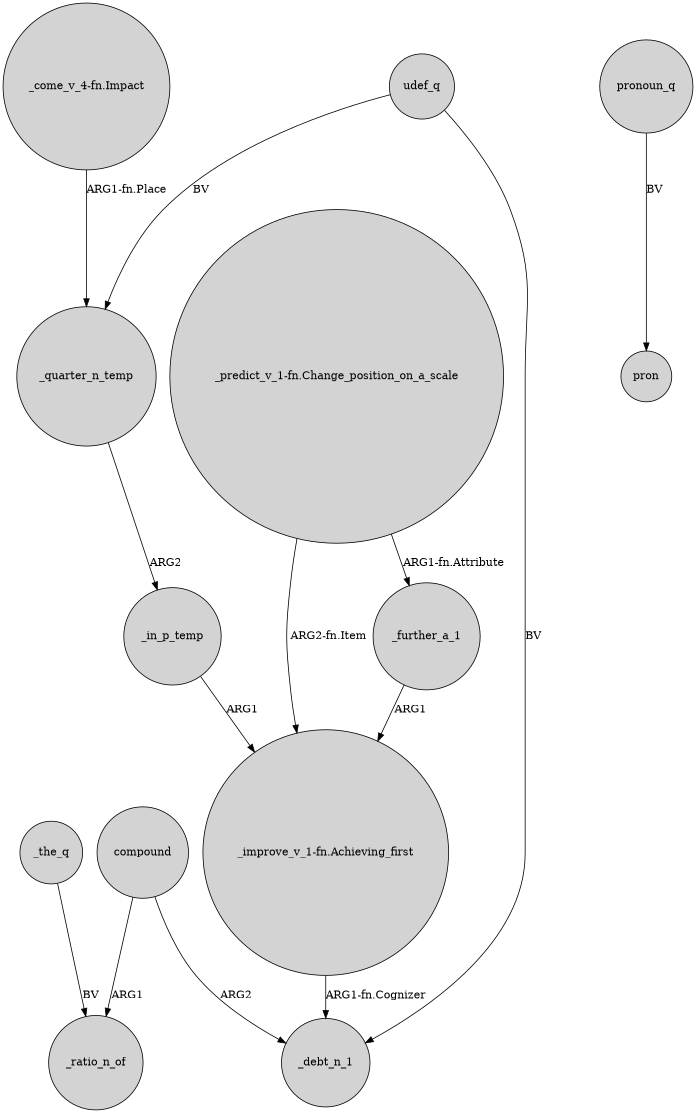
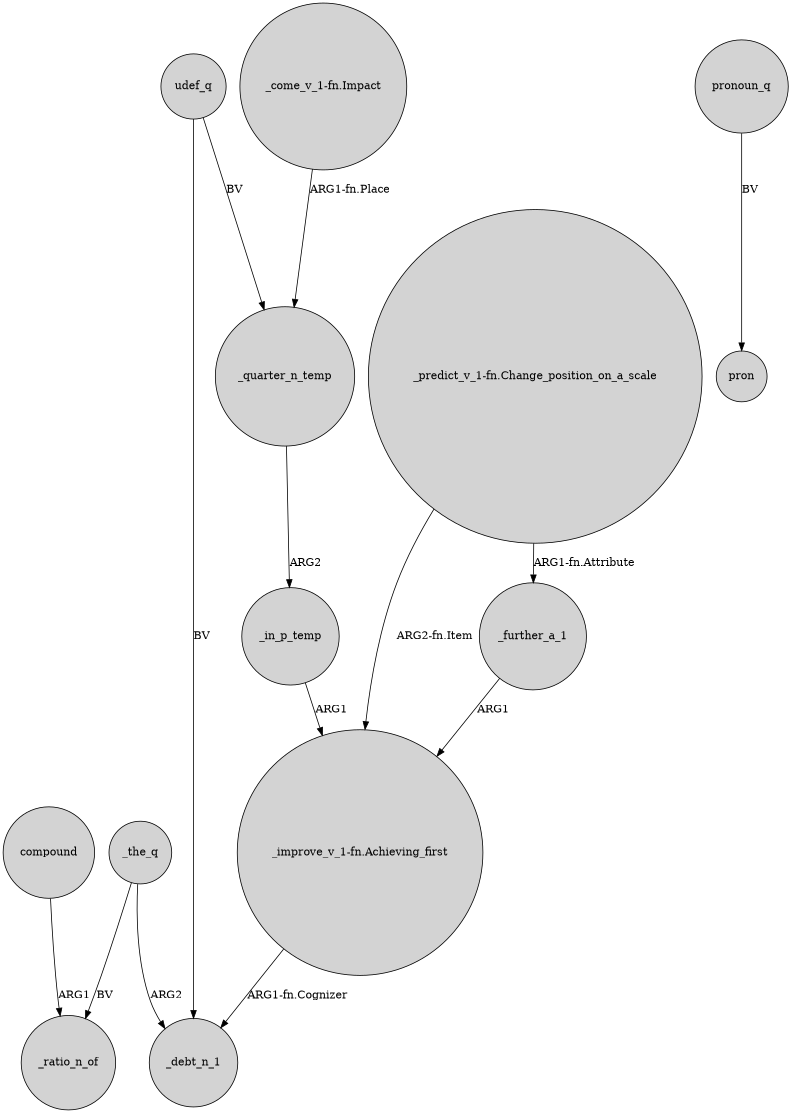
node "_come_v_4-fn.Impact": label "_come_v_4-fn.Impact" -> "_come_v_1-fn.Impact"
edge "compound" -> "_debt_n_1": now "_the_q" -> "_debt_n_1"
